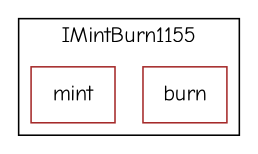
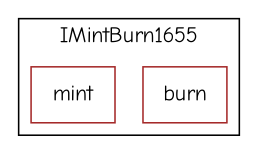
cluster "IMintBurn1155": label "IMintBurn1155" -> "IMintBurn1655"
